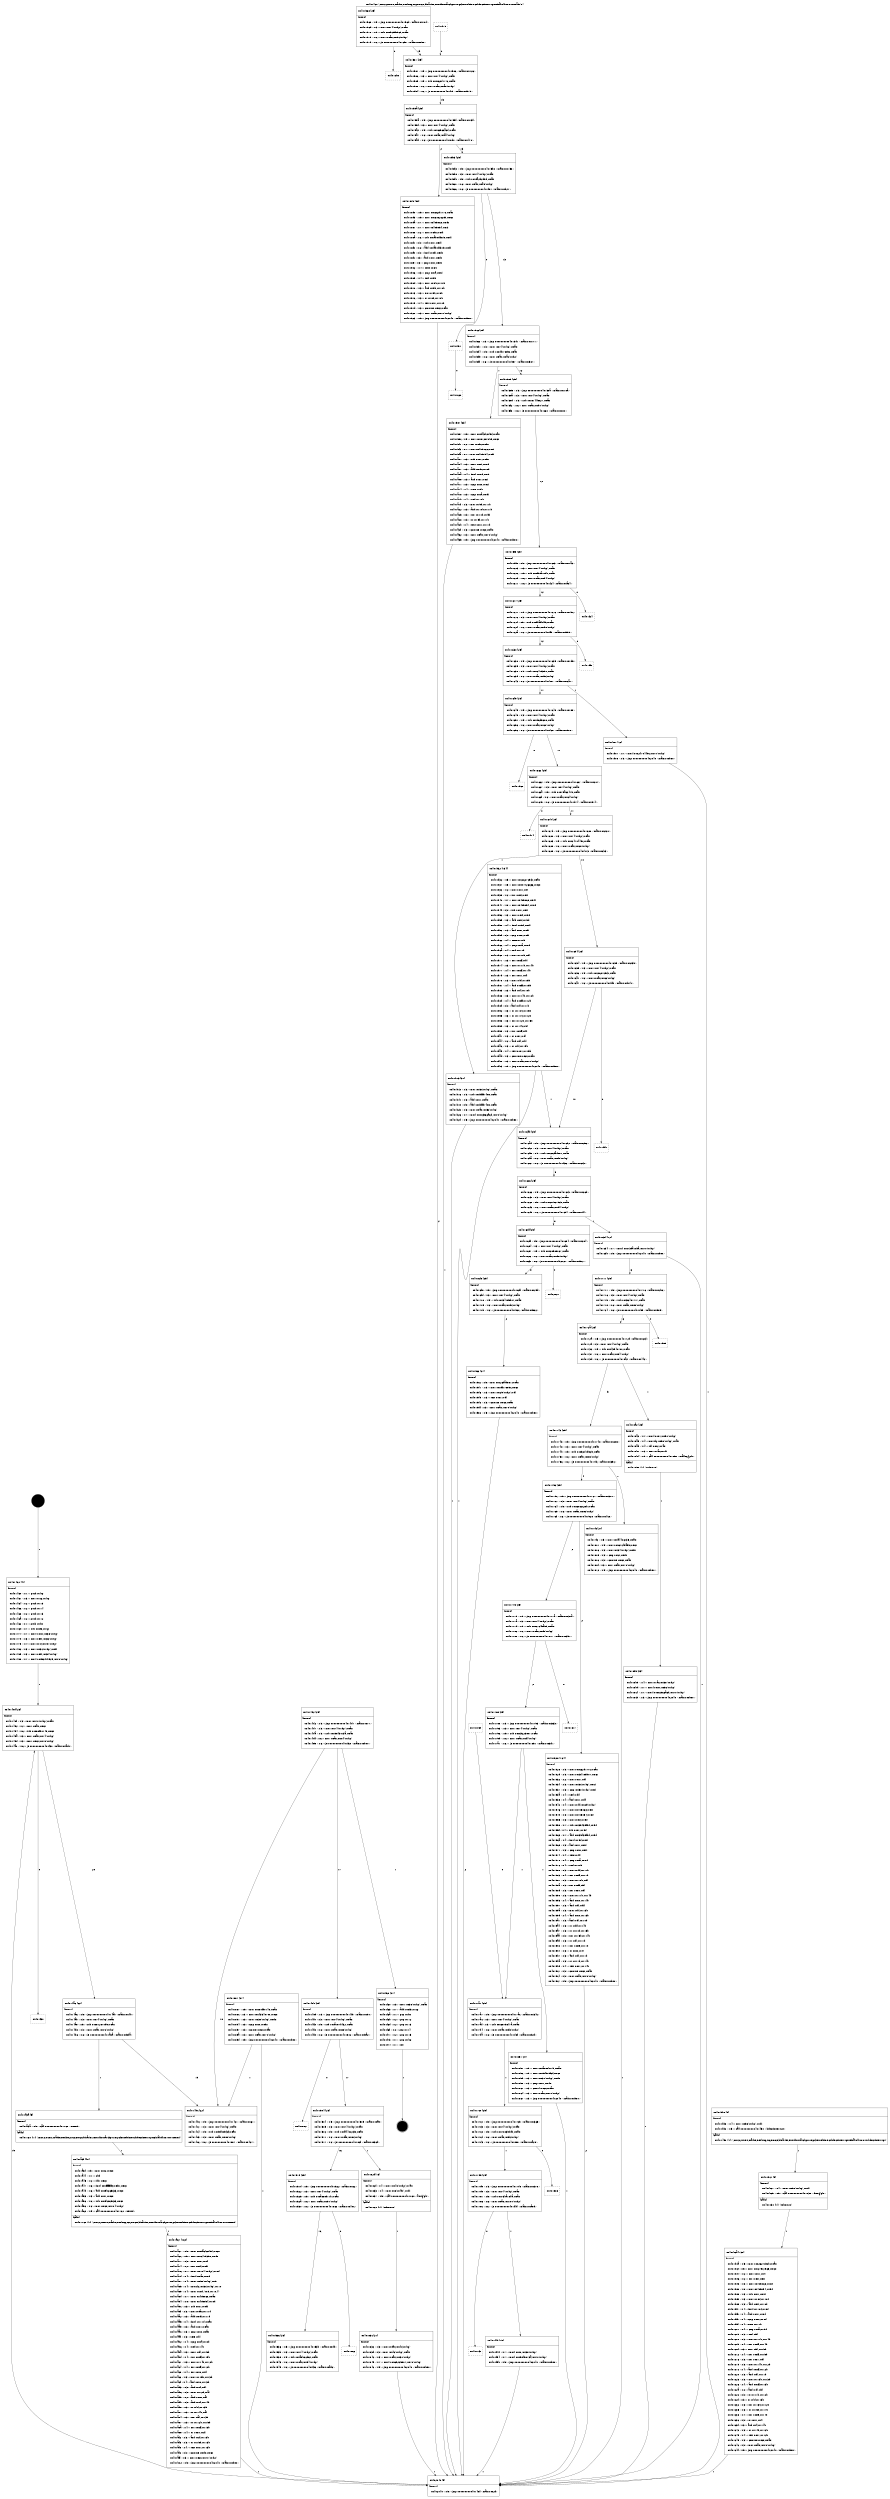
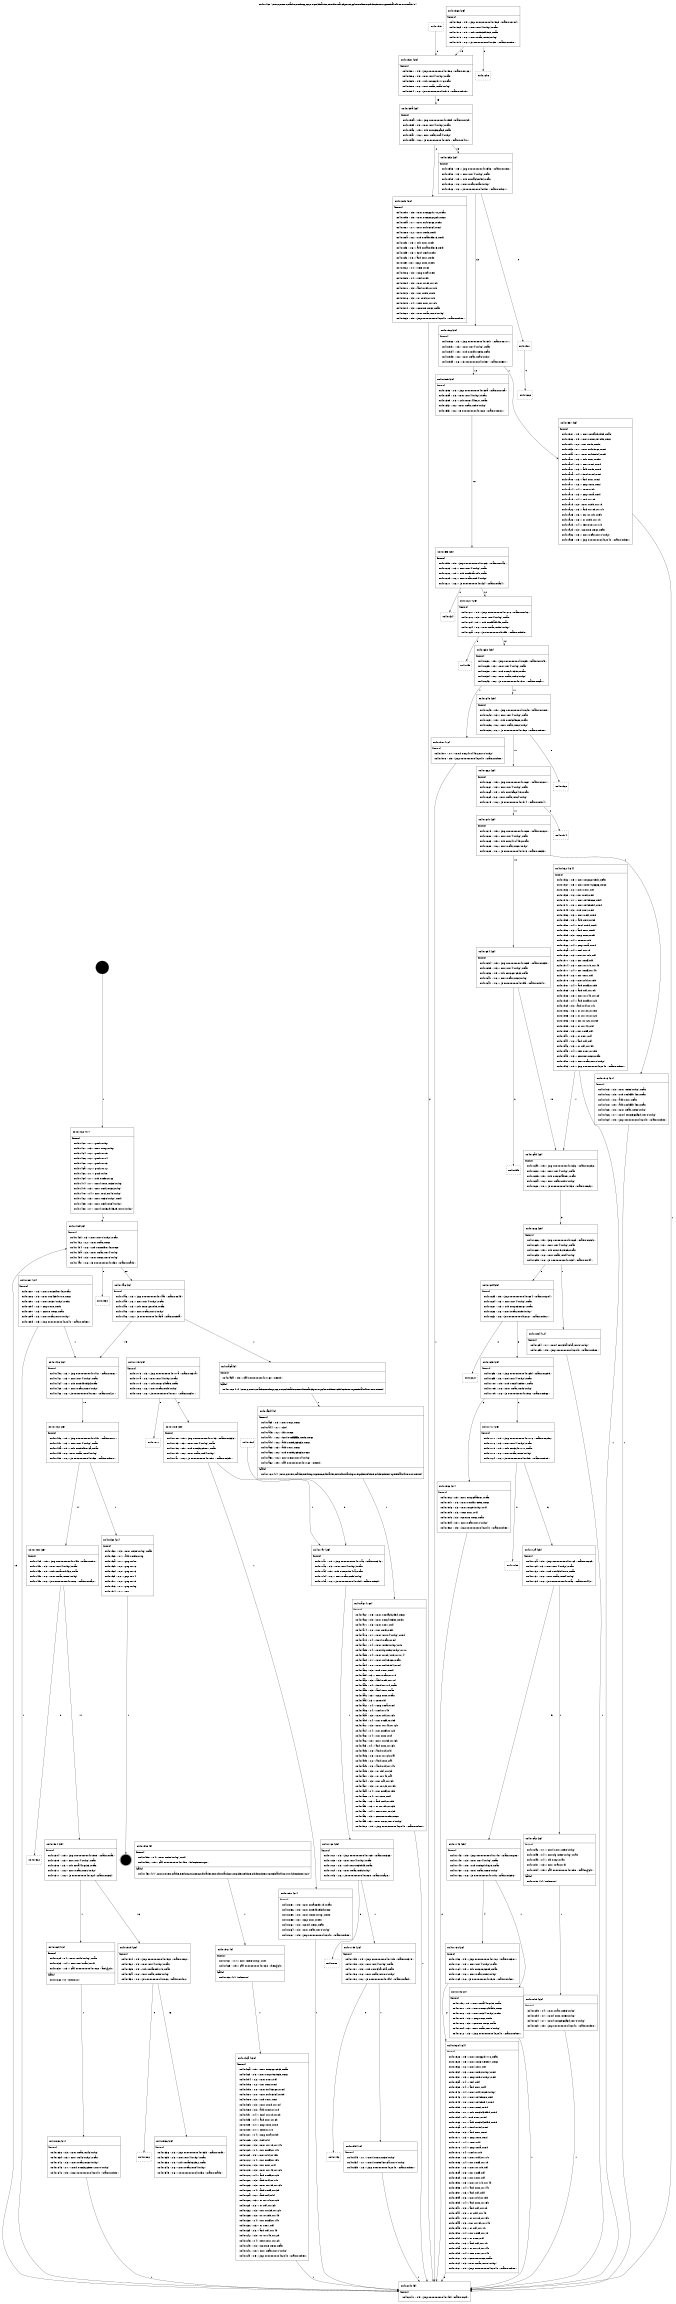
edge "0x401c54 [12]" -> "0x401711 [25]": now "0x4016f8 [25]" -> "0x401711 [25]"
edge "0x40175c [25]" -> "0x401775 [25]": removed, label "2"
edge "0x4014d2 [25]" -> "0x4014bc [22]": reversed
